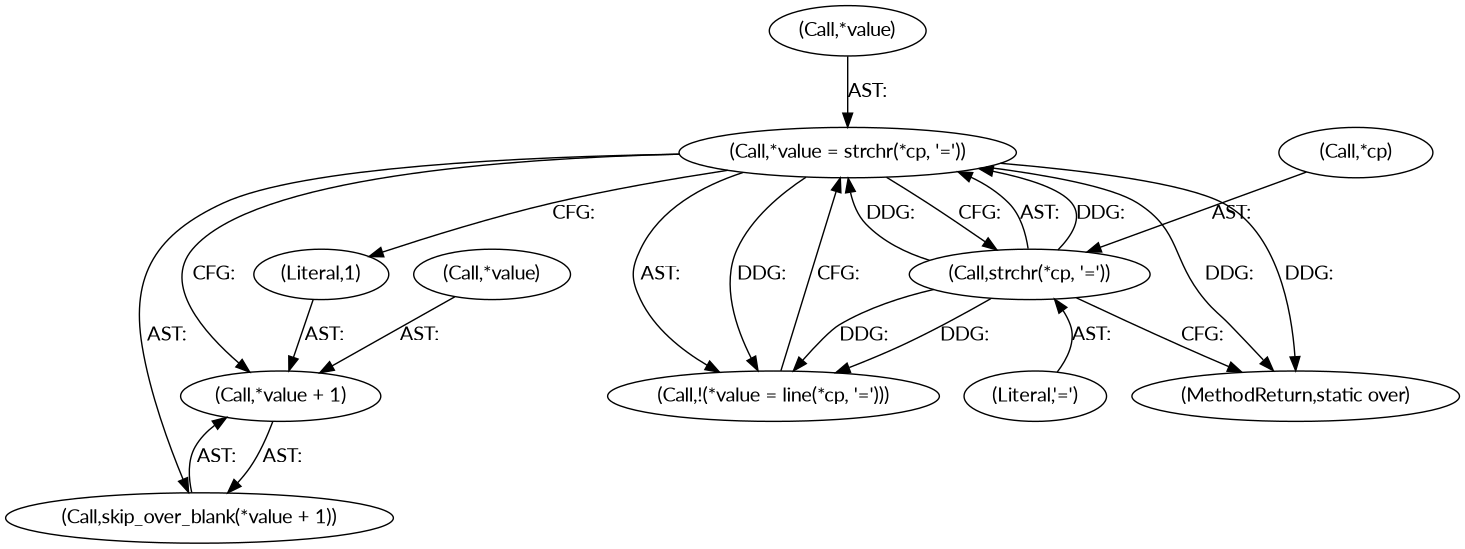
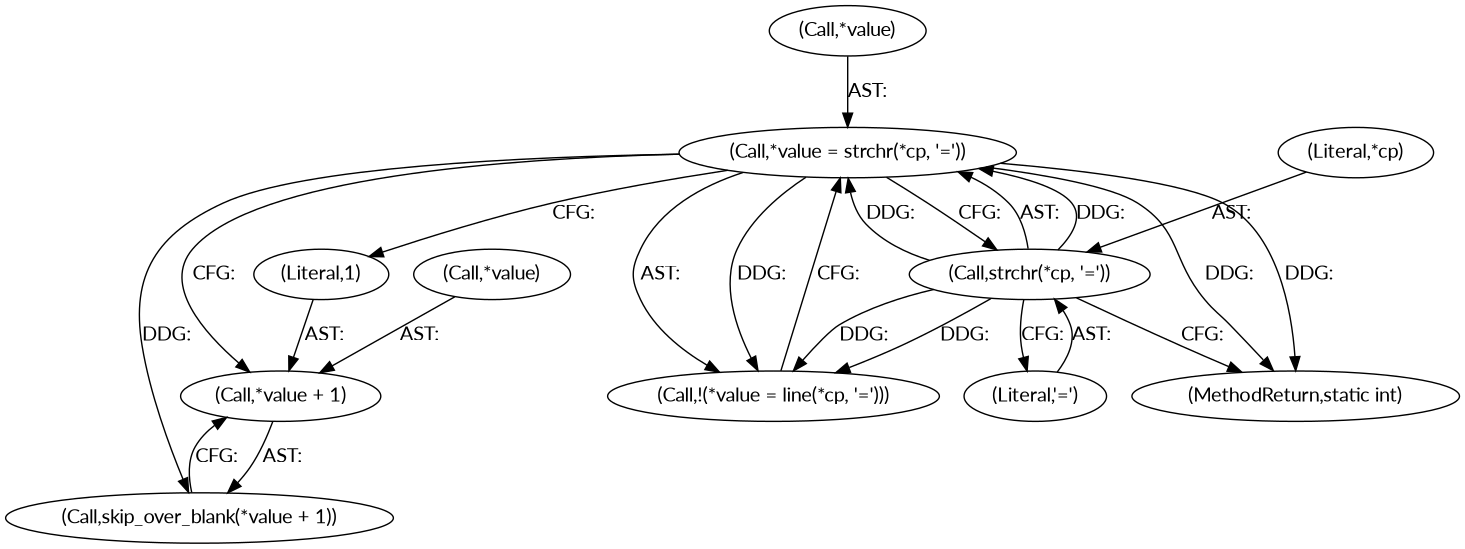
node "(Call,*cp)": label "(Call,*cp)" -> "(Literal,*cp)"
edge "(Call,strchr(*cp, '='))" -> "(Literal,'=')": added, label "CFG:"
edge "(Call,*value = strchr(*cp, '='))" -> "(Call,skip_over_blank(*value + 1))": label "AST: " -> "DDG: "
node "(MethodReturn,static over)": label "(MethodReturn,static over)" -> "(MethodReturn,static int)"
edge "(Call,skip_over_blank(*value + 1))" -> "(Call,*value + 1)": label "AST: " -> "CFG: "
